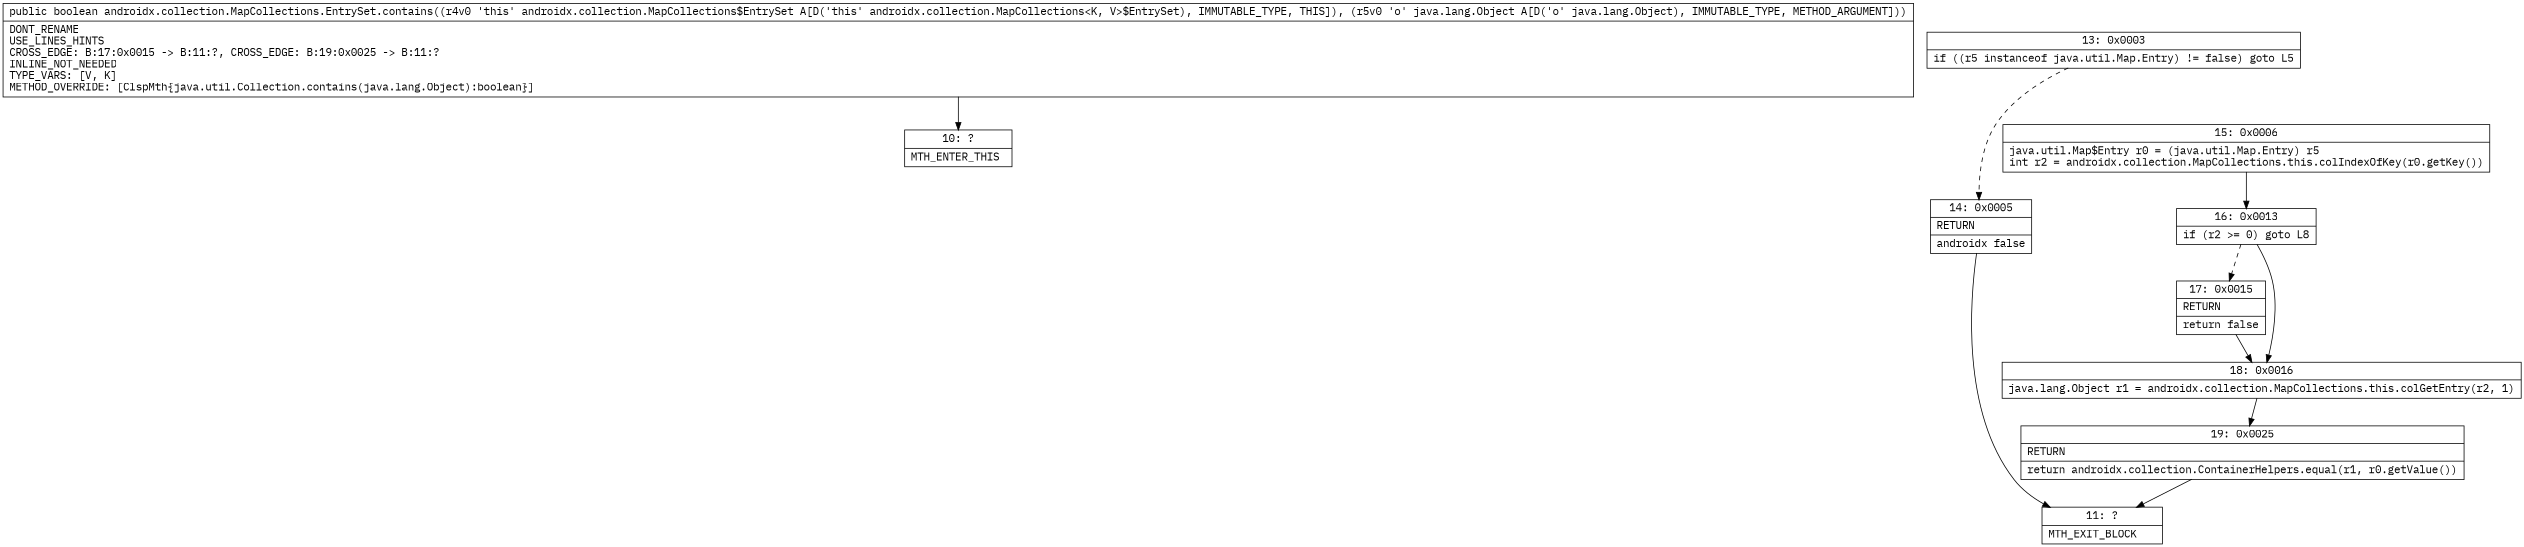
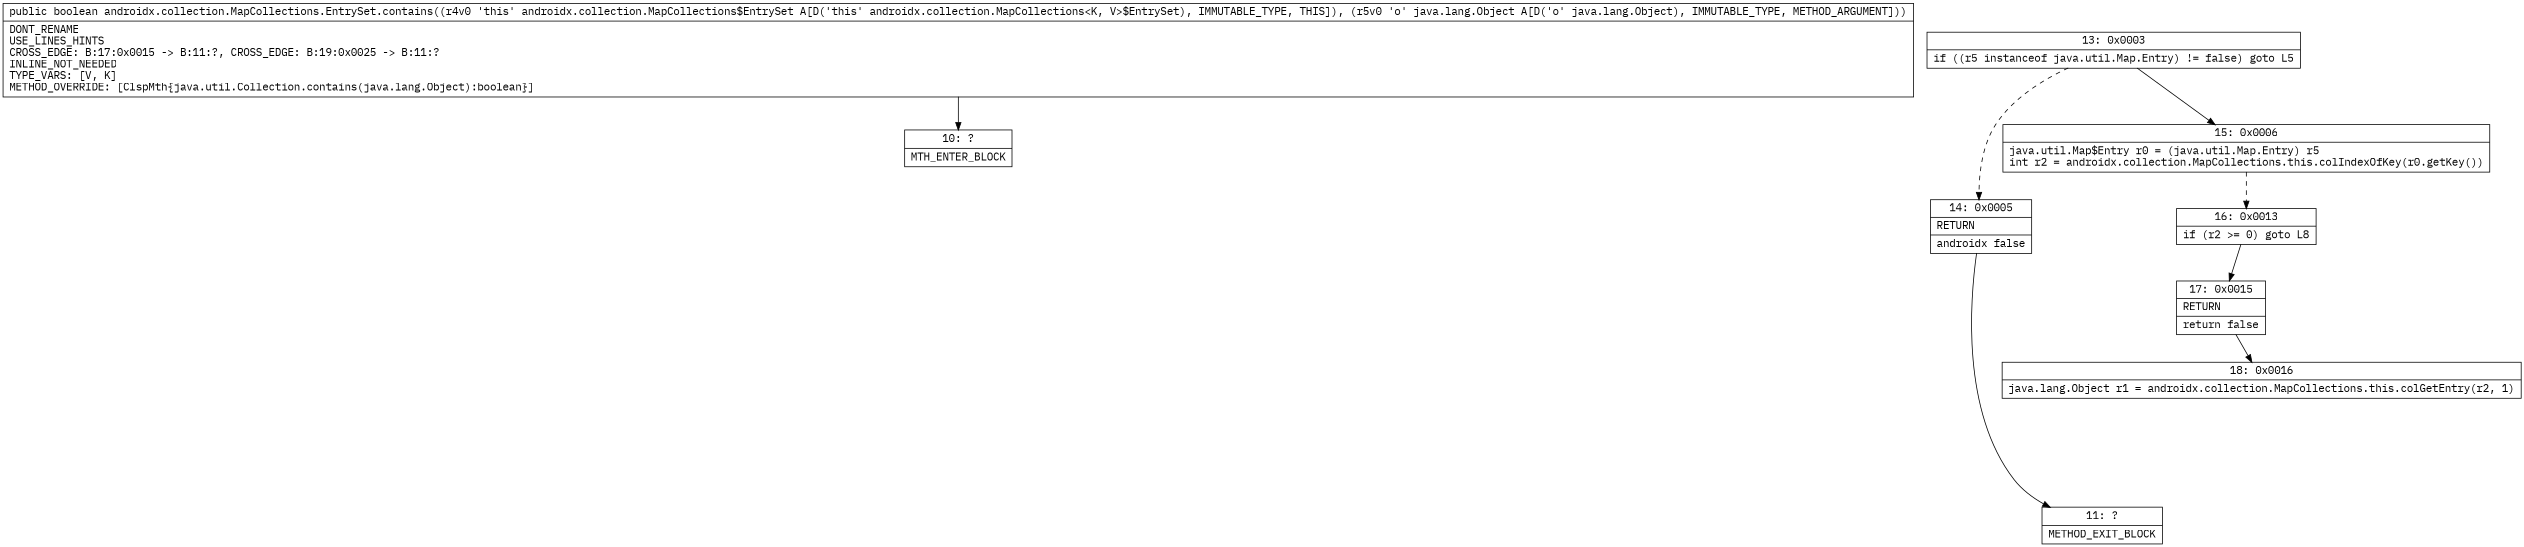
edge "13: 0x0003" -> "15: 0x0006": added
node "10: ?": text "MTH_ENTER_THIS" -> "MTH_ENTER_BLOCK"
edge "15: 0x0006" -> "16: 0x0013": style solid -> dashed
edge "16: 0x0013" -> "17: 0x0015": style dashed -> solid
edge "16: 0x0013" -> "18: 0x0016": removed
node "19: 0x0025": removed
node "11: ?": text "MTH_EXIT_BLOCK" -> "METHOD_EXIT_BLOCK"
